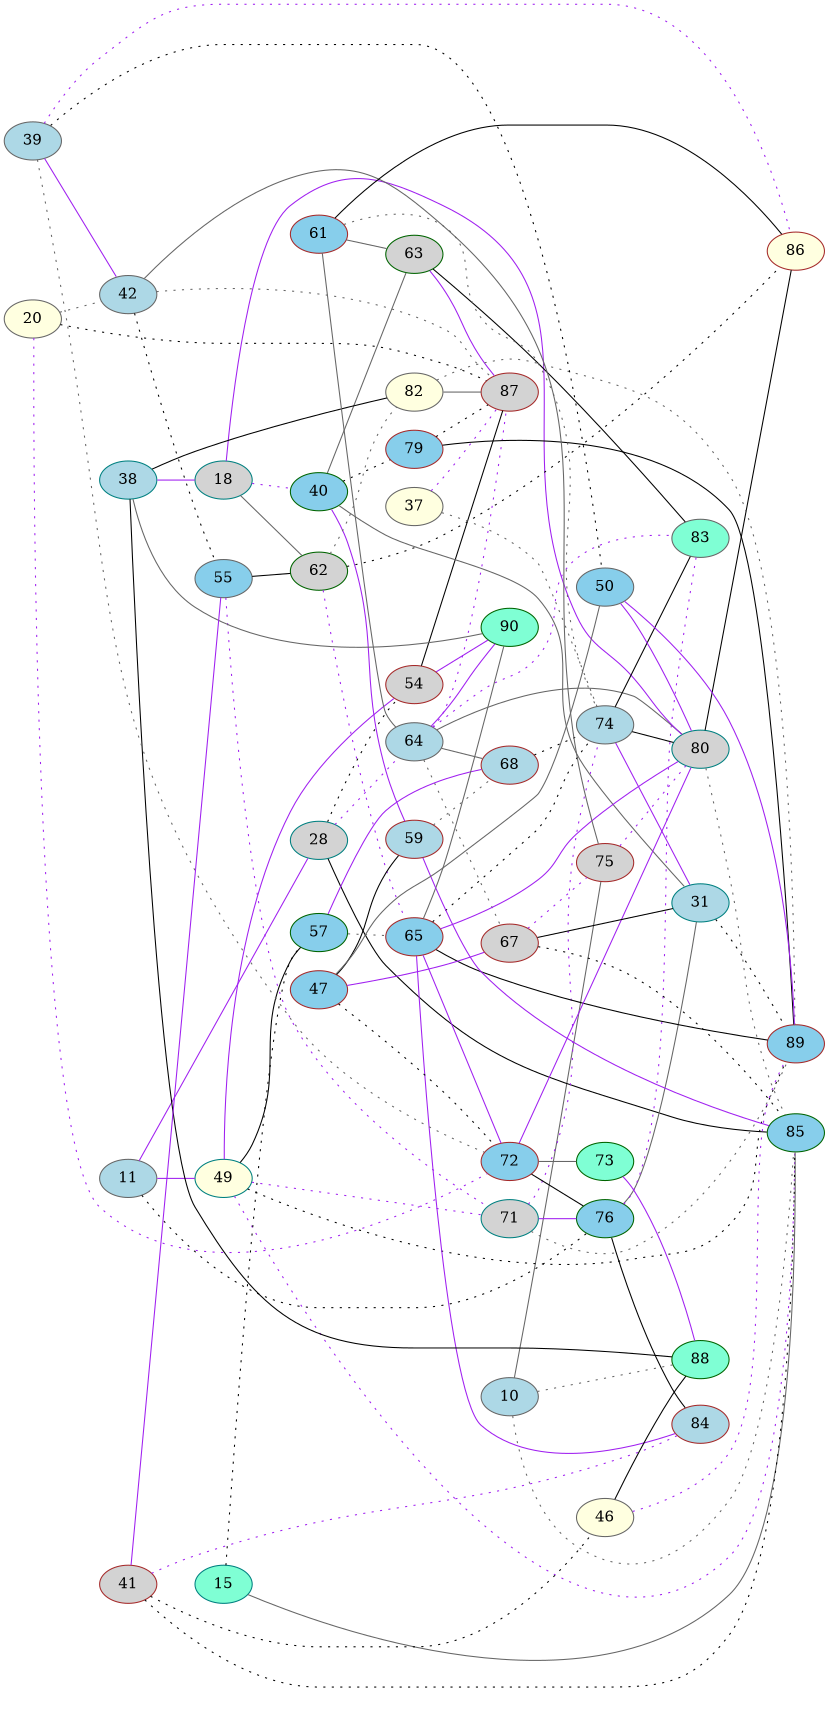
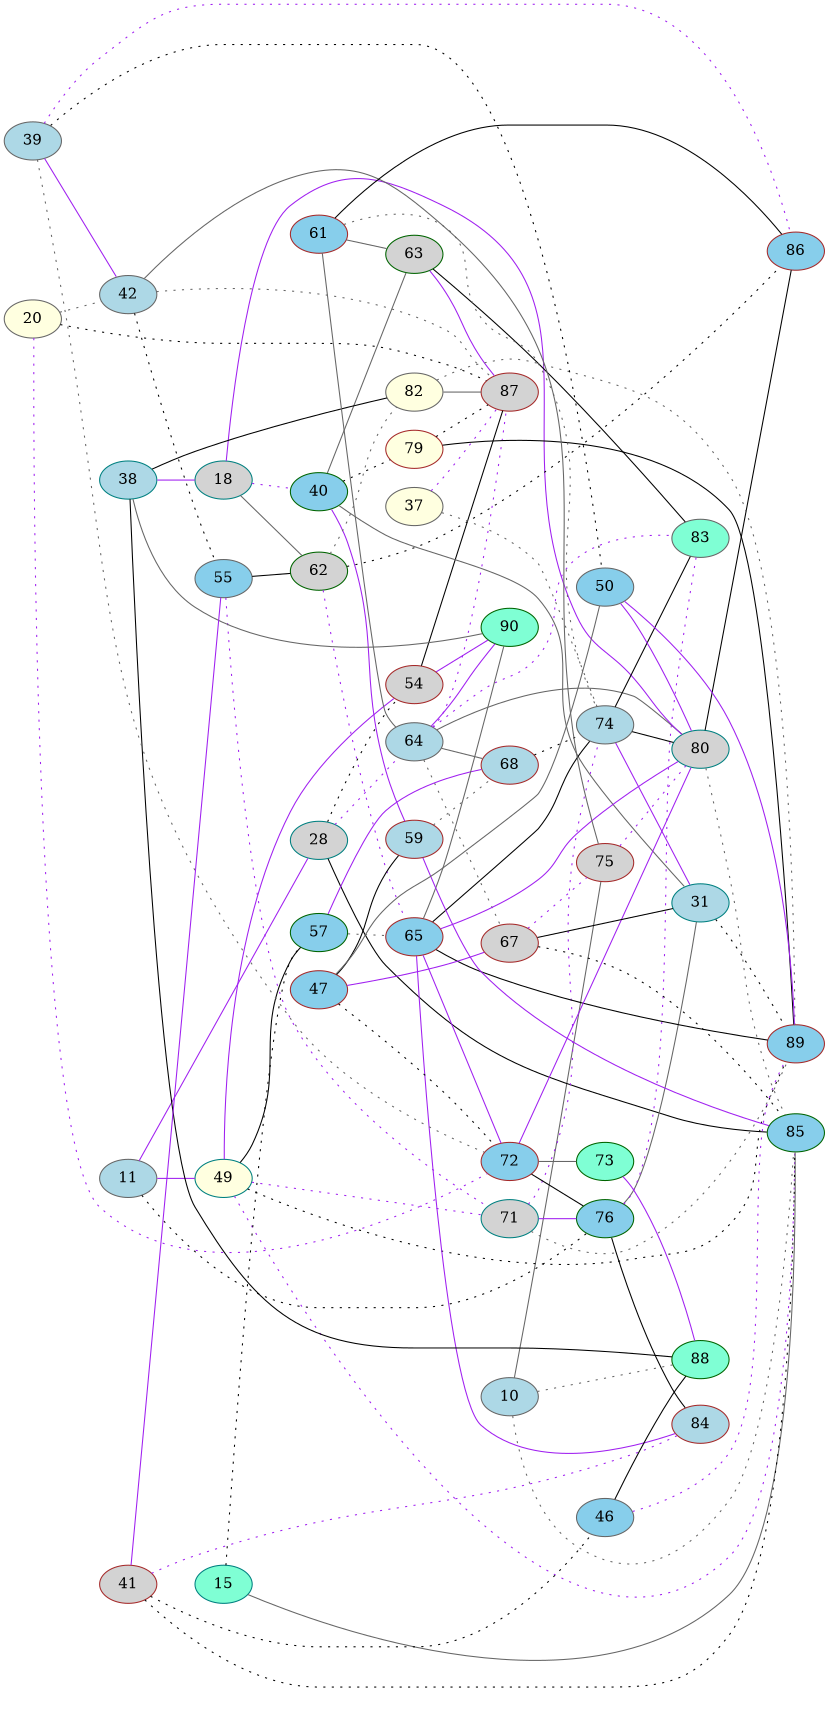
node "86": fillcolor lightyellow -> skyblue
node "79": fillcolor skyblue -> lightyellow
edge "74" -- "65": style dotted -> solid
node "46": fillcolor lightyellow -> skyblue
